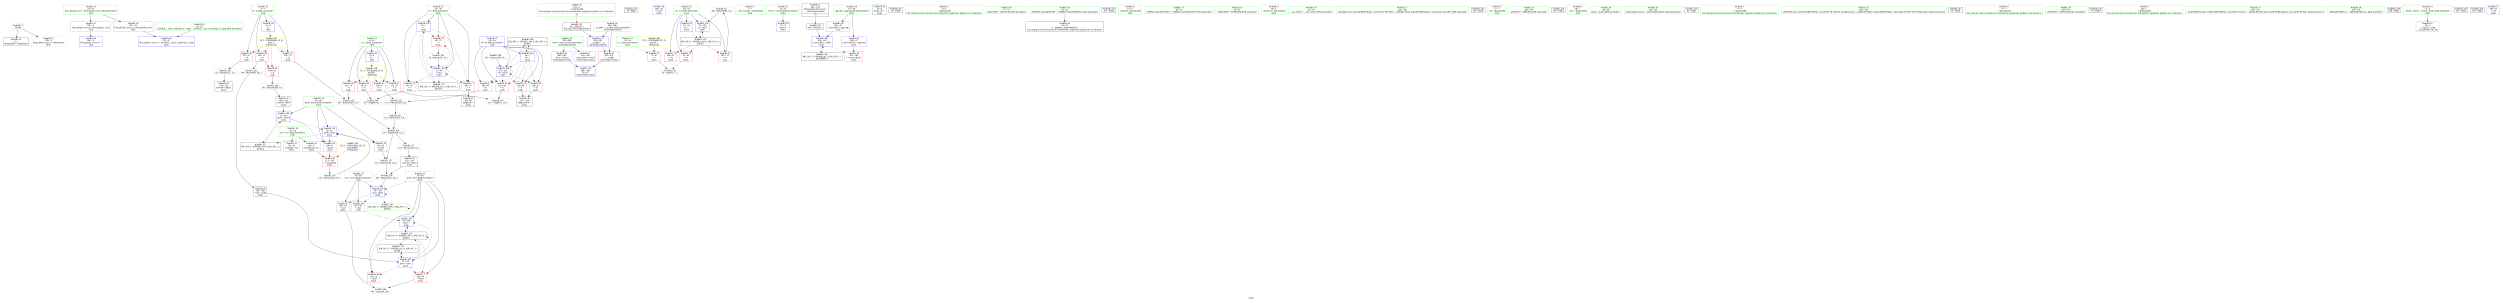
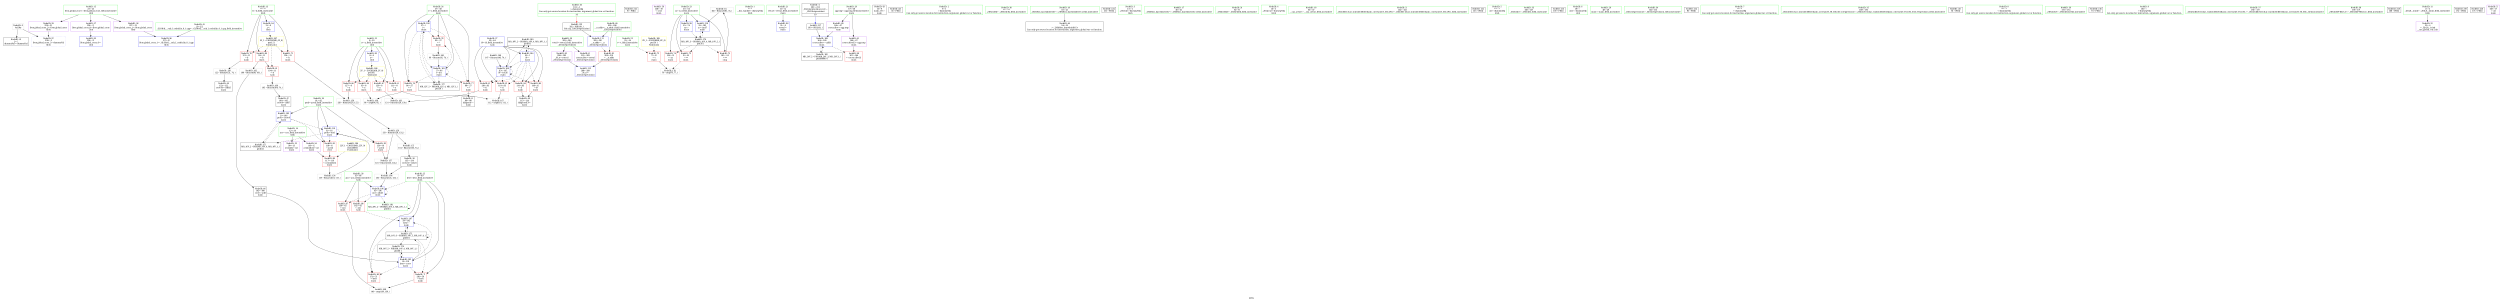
node "NodeID: 59": added
node "NodeID: 161": removed
